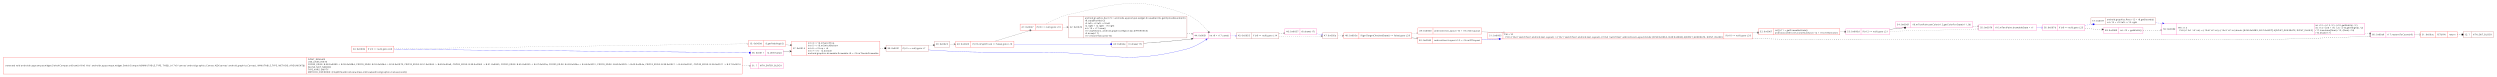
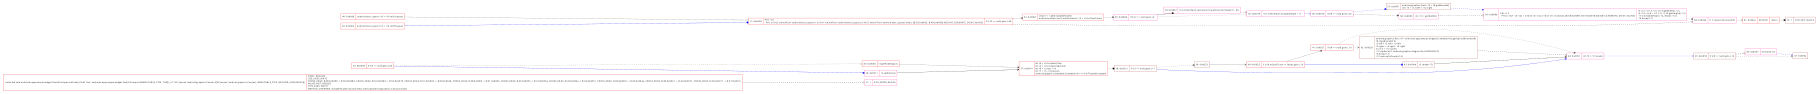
node "48: 0x005e": removed
